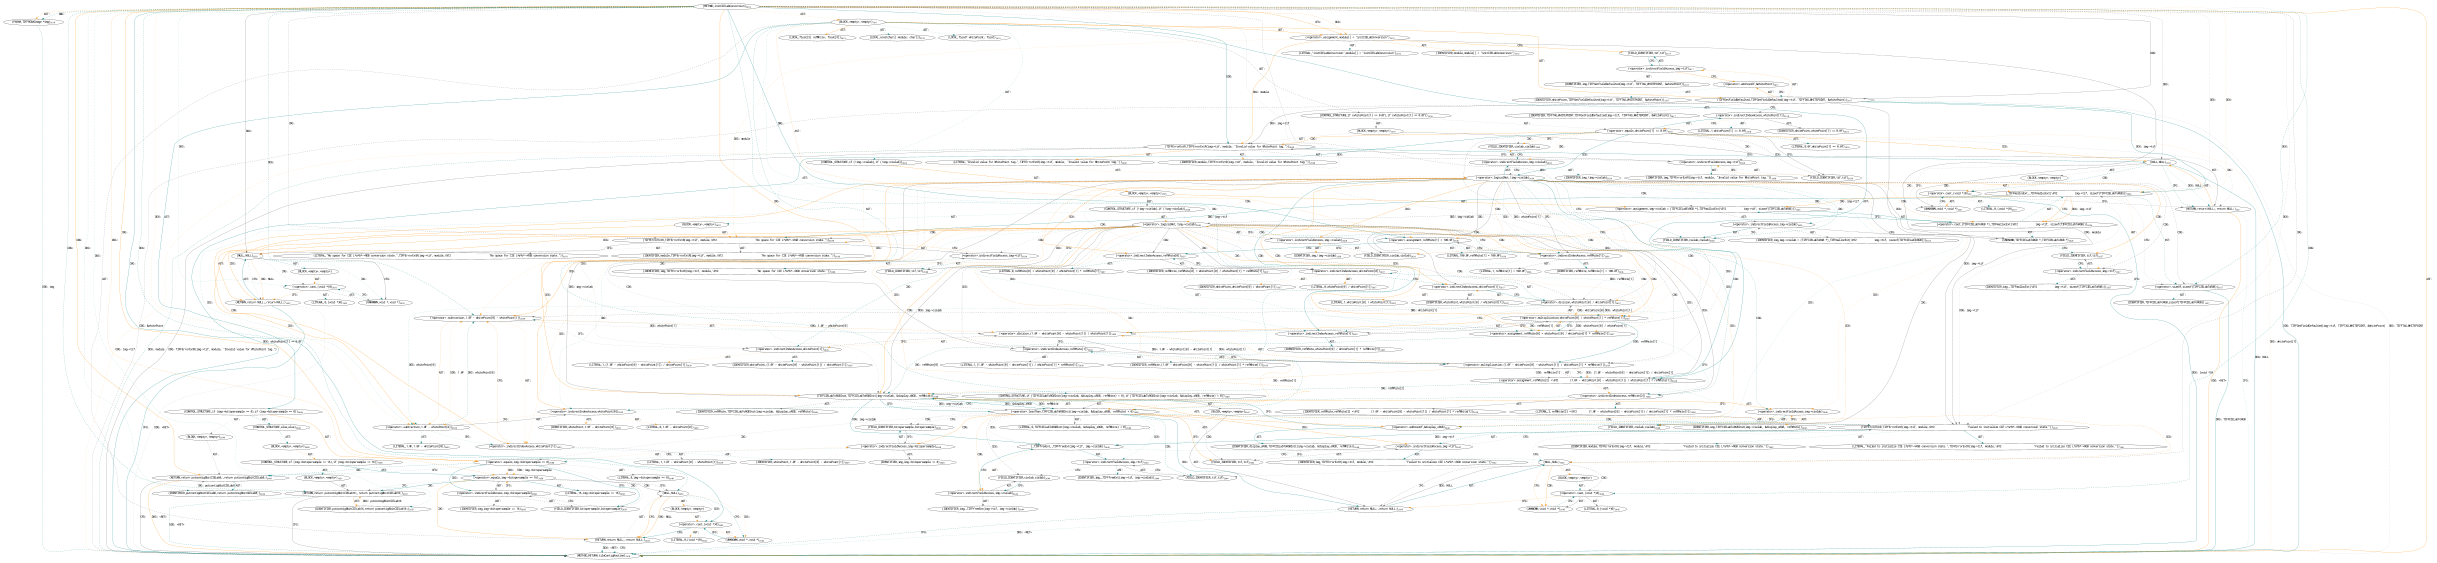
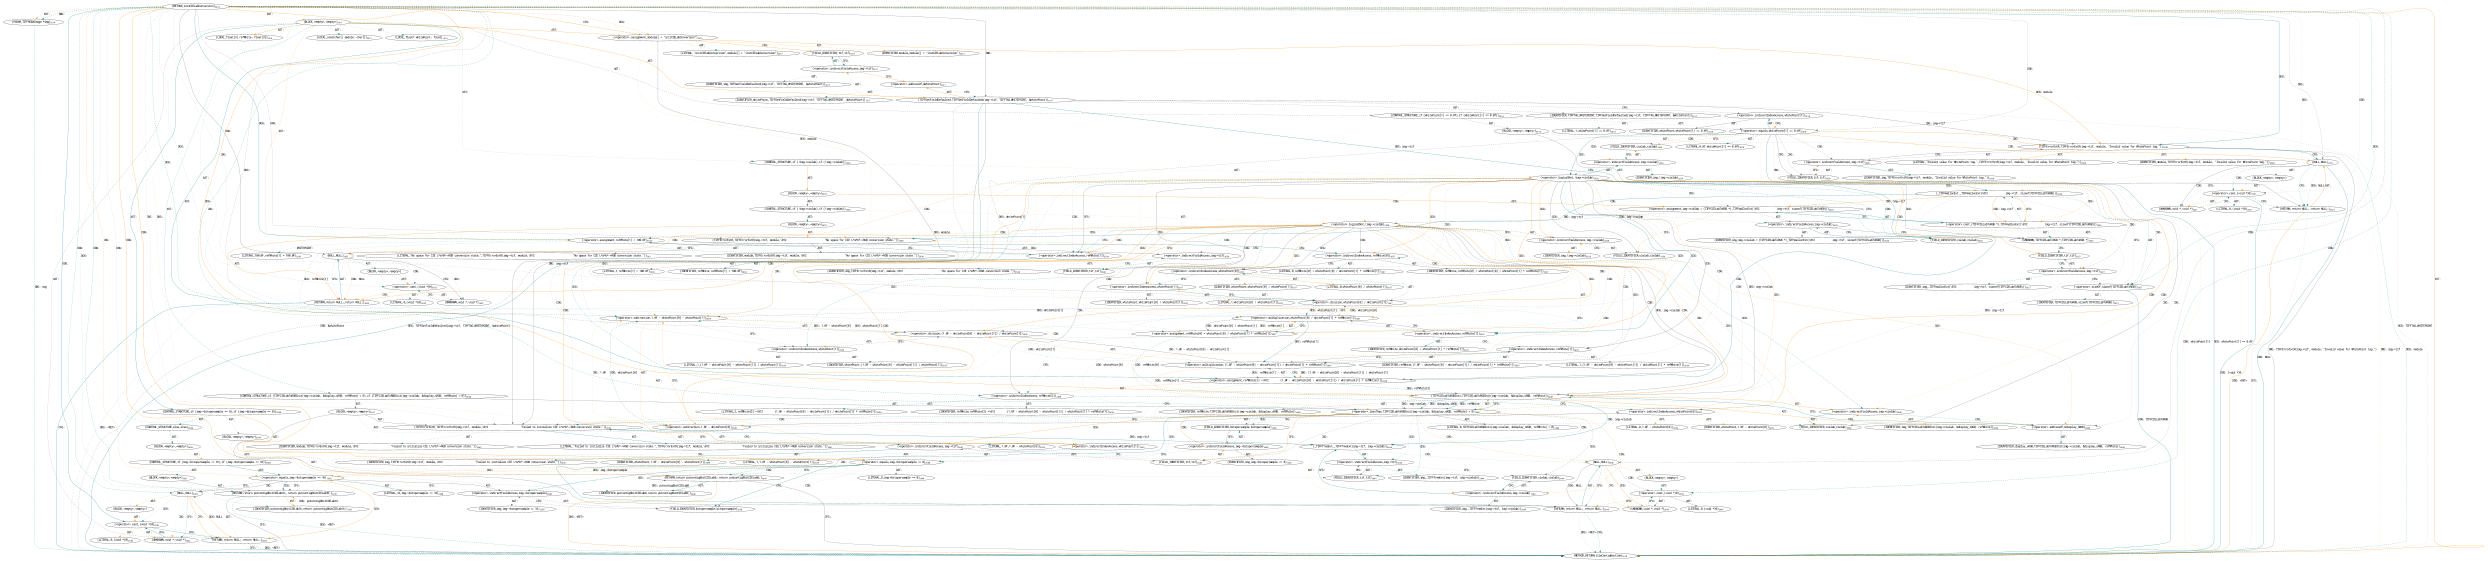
edge "(METHOD,initCIELabConversion)" -> "(<operator>.equals,whitePoint[1] == 0.0f)": added, label "DDG:"
edge "(<operator>.assignment,refWhite[1] = 100.0F)" -> "(LITERAL,100.0F,refWhite[1] = 100.0F)": label "AST: " -> "WHITEPOINT: "
